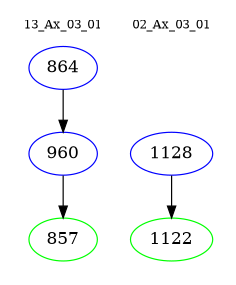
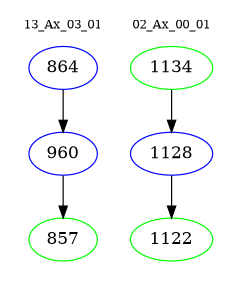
cluster "02_Ax_03_01": label "02_Ax_03_01" -> "02_Ax_00_01"
node "1134": added
